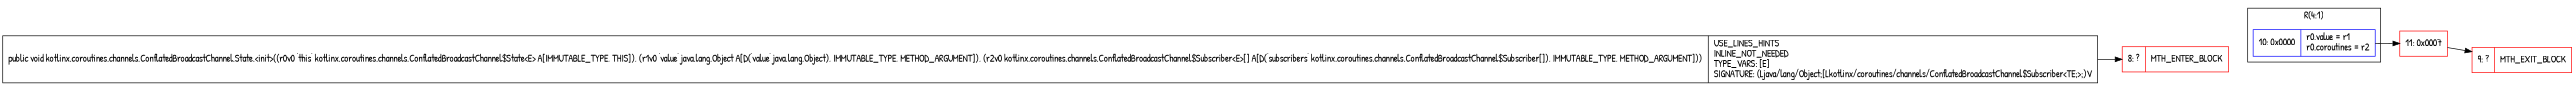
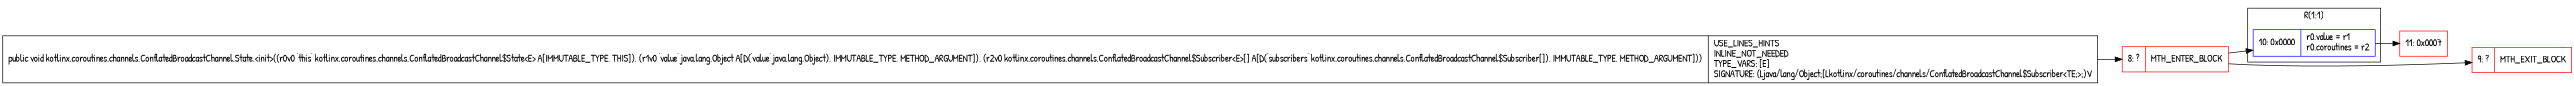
cluster "R(4:1)": label "R(4:1)" -> "R(1:1)"
edge "11: 0x0007" -> "9: ?": now "8: ?" -> "9: ?"
edge "8: ?" -> "10: 0x0000": added
